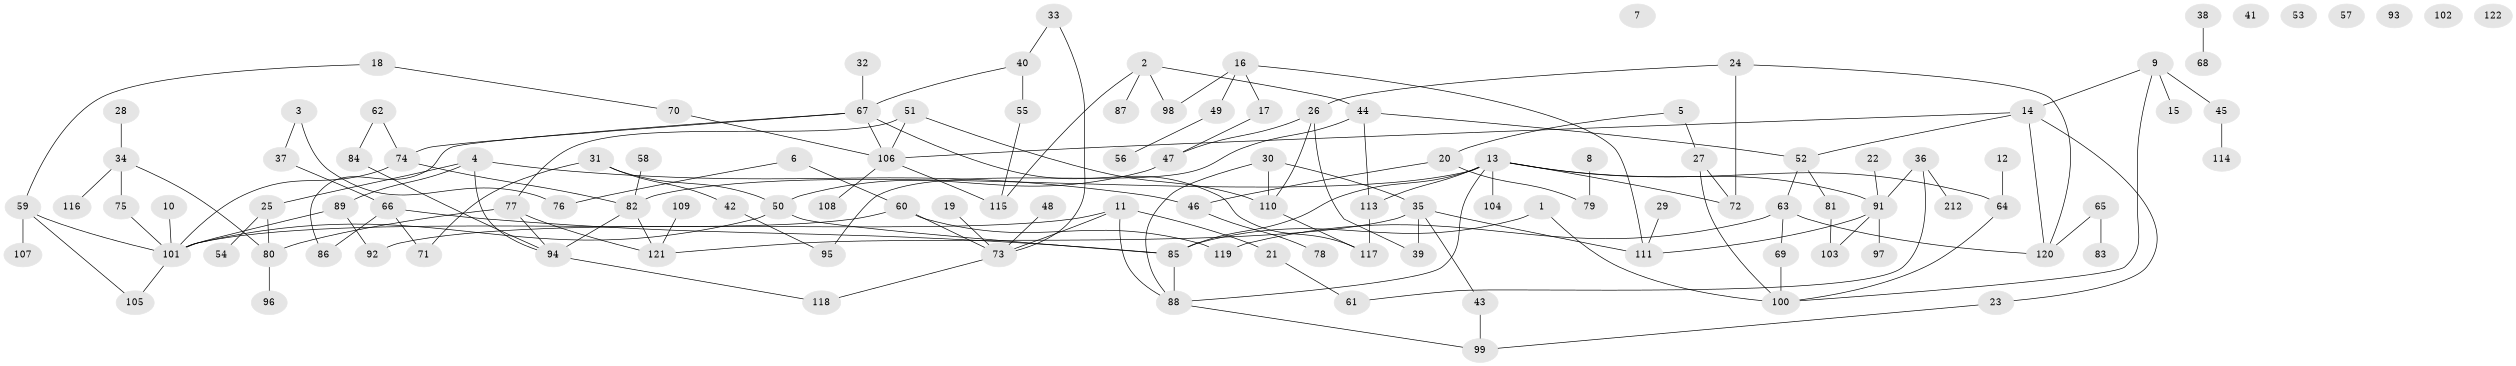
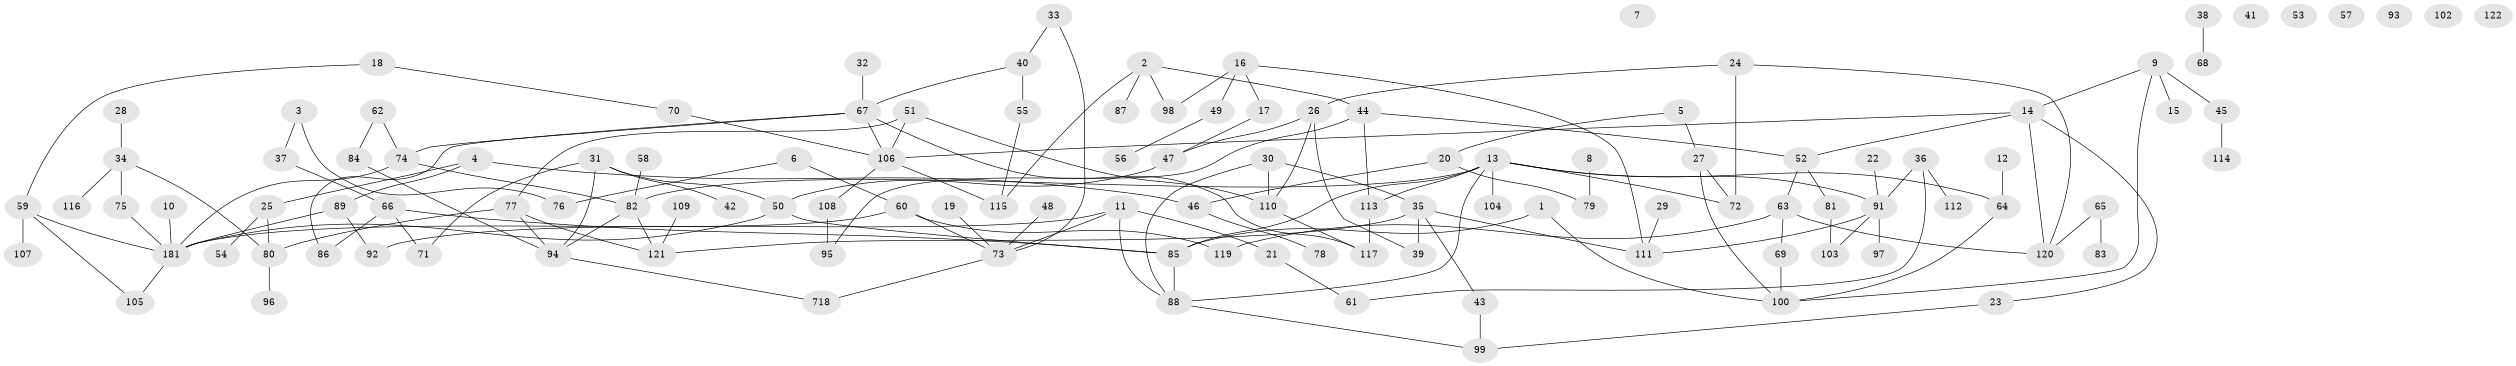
edge "4" -- "94": now "31" -- "94"
node "212": label "212" -> "112"
edge "42" -- "95": now "108" -- "95"
node "101": label "101" -> "181"
node "118": label "118" -> "718"
